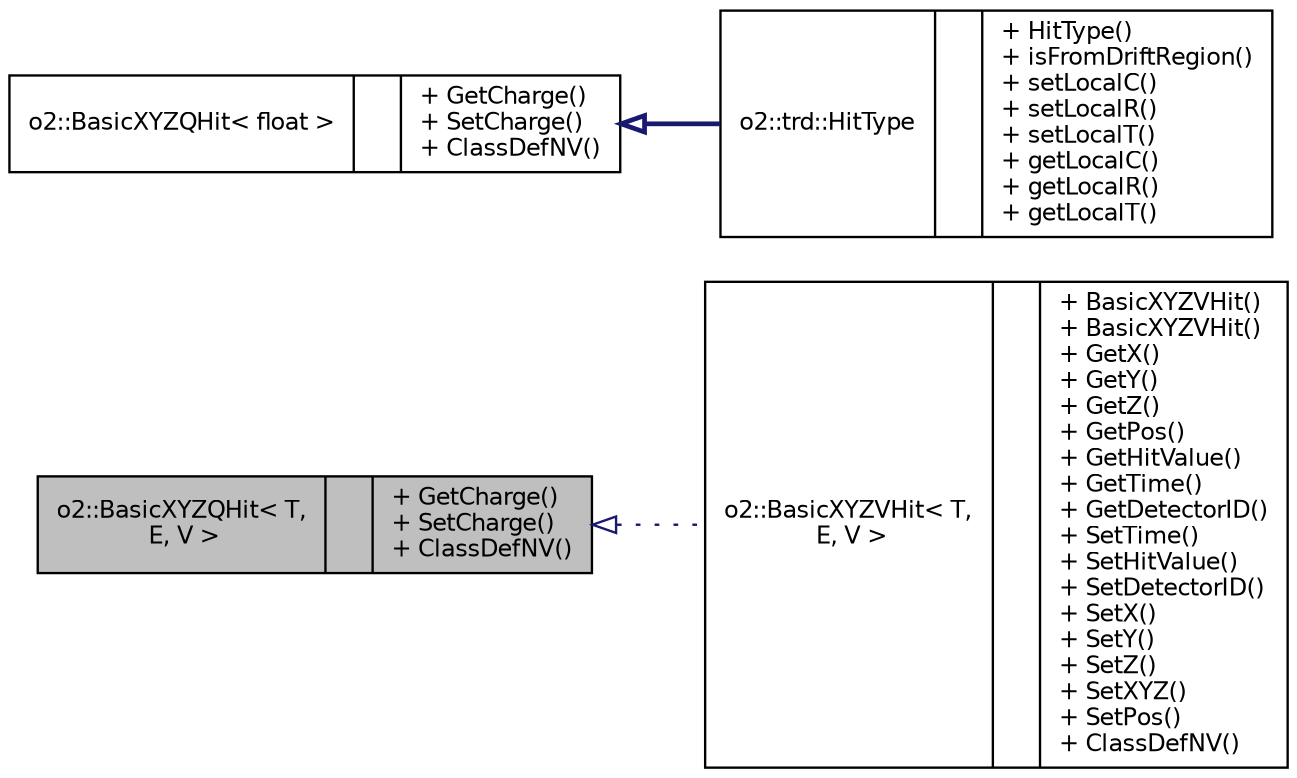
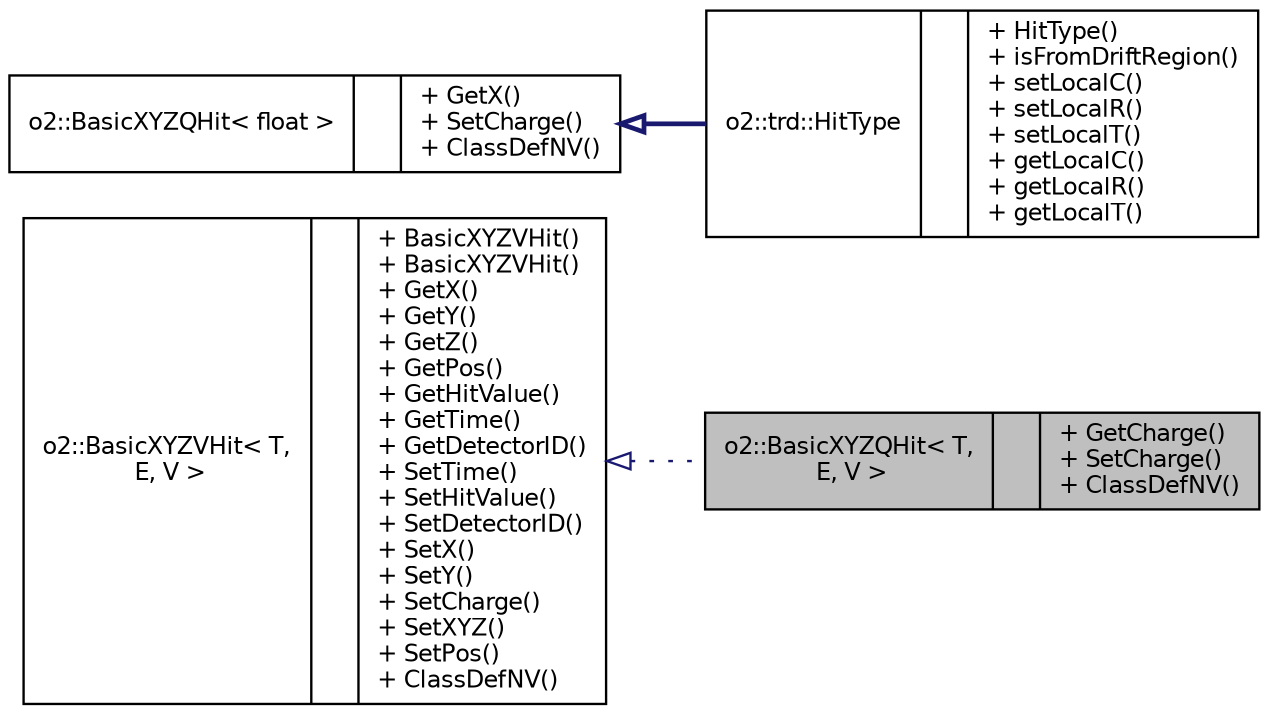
node "o2::BasicXYZQHit< float >": text "+ GetCharge()" -> "+ GetX()"
edge "o2::BasicXYZVHit< T," -> "o2::BasicXYZQHit< T,": reversed
node "o2::BasicXYZVHit< T,": text "+ SetZ()" -> "+ SetCharge()"
